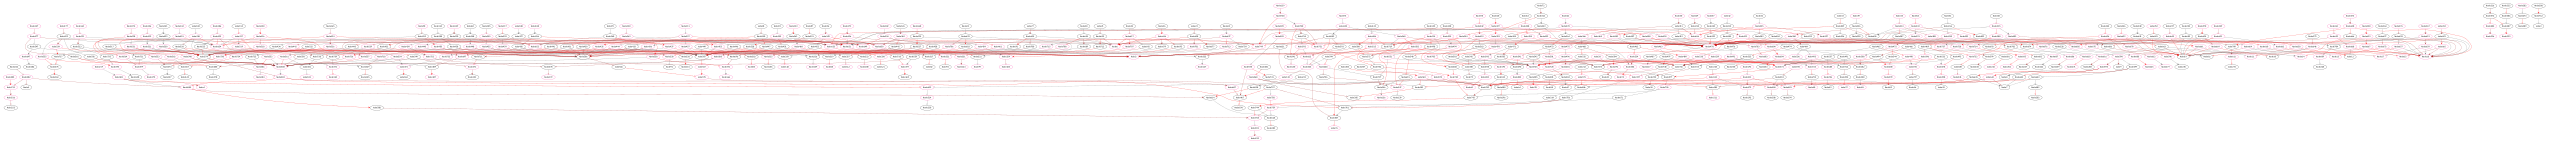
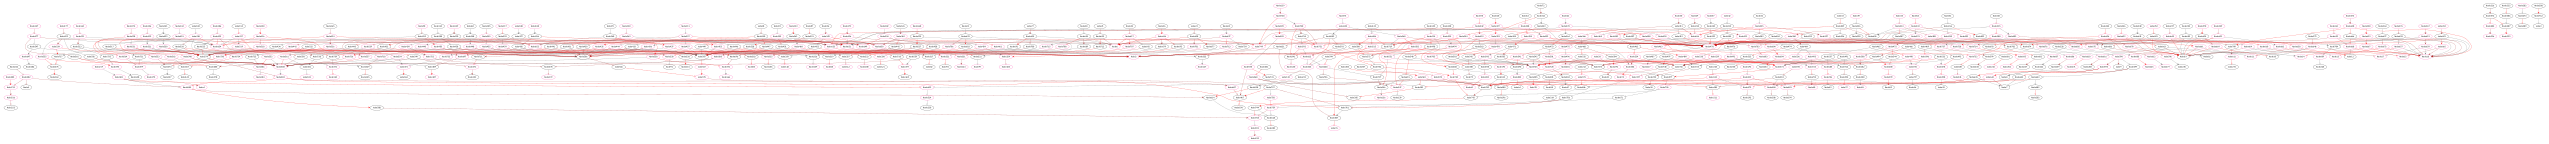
edge "Node469" -> "Node732": now "Node409" -> "Node732"
edge "Node666" -> "Node16": now "Node666" -> "Node668"
